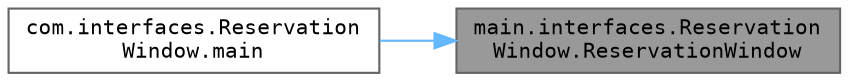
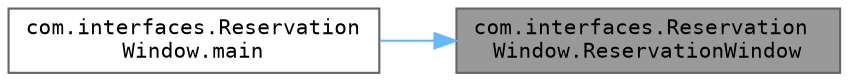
node "main.interfaces.Reservation Window.ReservationWindow": label "main.interfaces.Reservation Window.ReservationWindow" -> "com.interfaces.Reservation Window.ReservationWindow"
